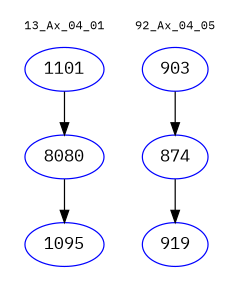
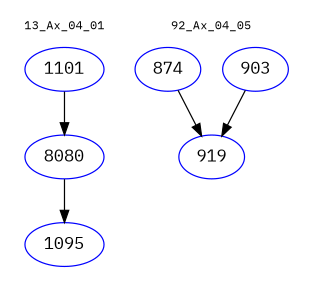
edge "903" -> "874": now "903" -> "919"
